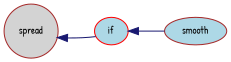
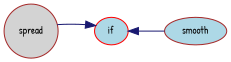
edge "if" -> "spread": reversed
